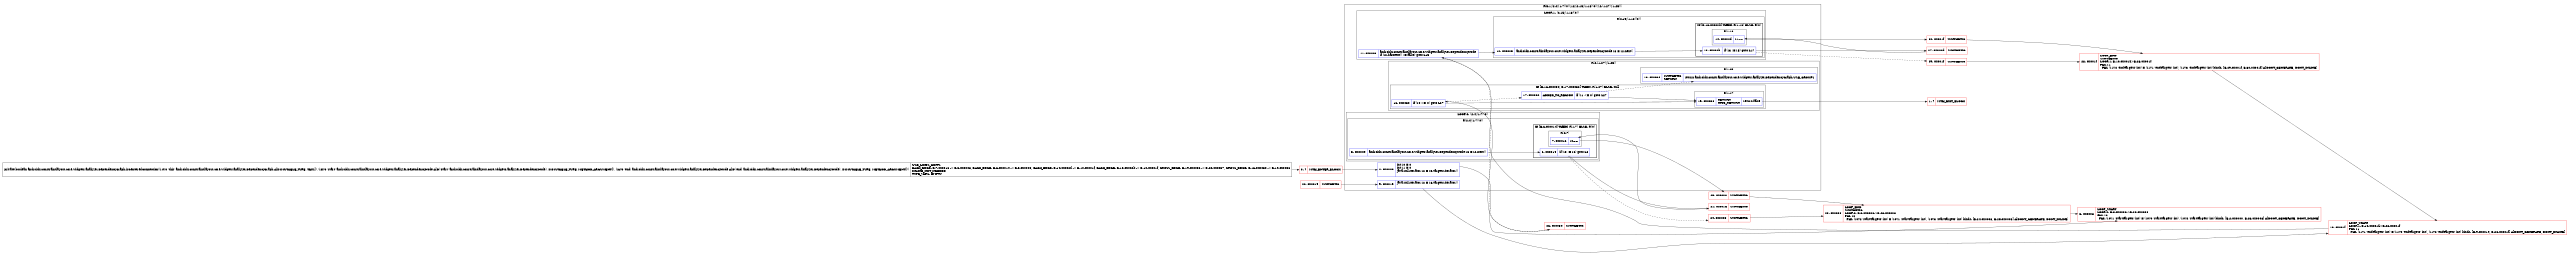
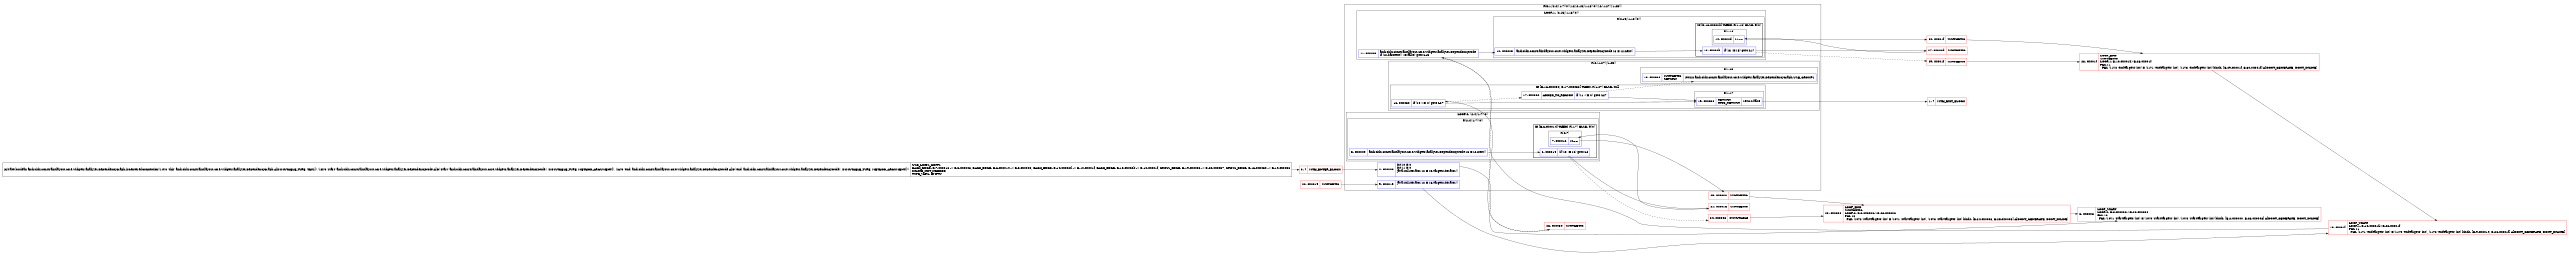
node "24: 0x0008": text "SYNTHETIC" -> "IMMUTABLE"
